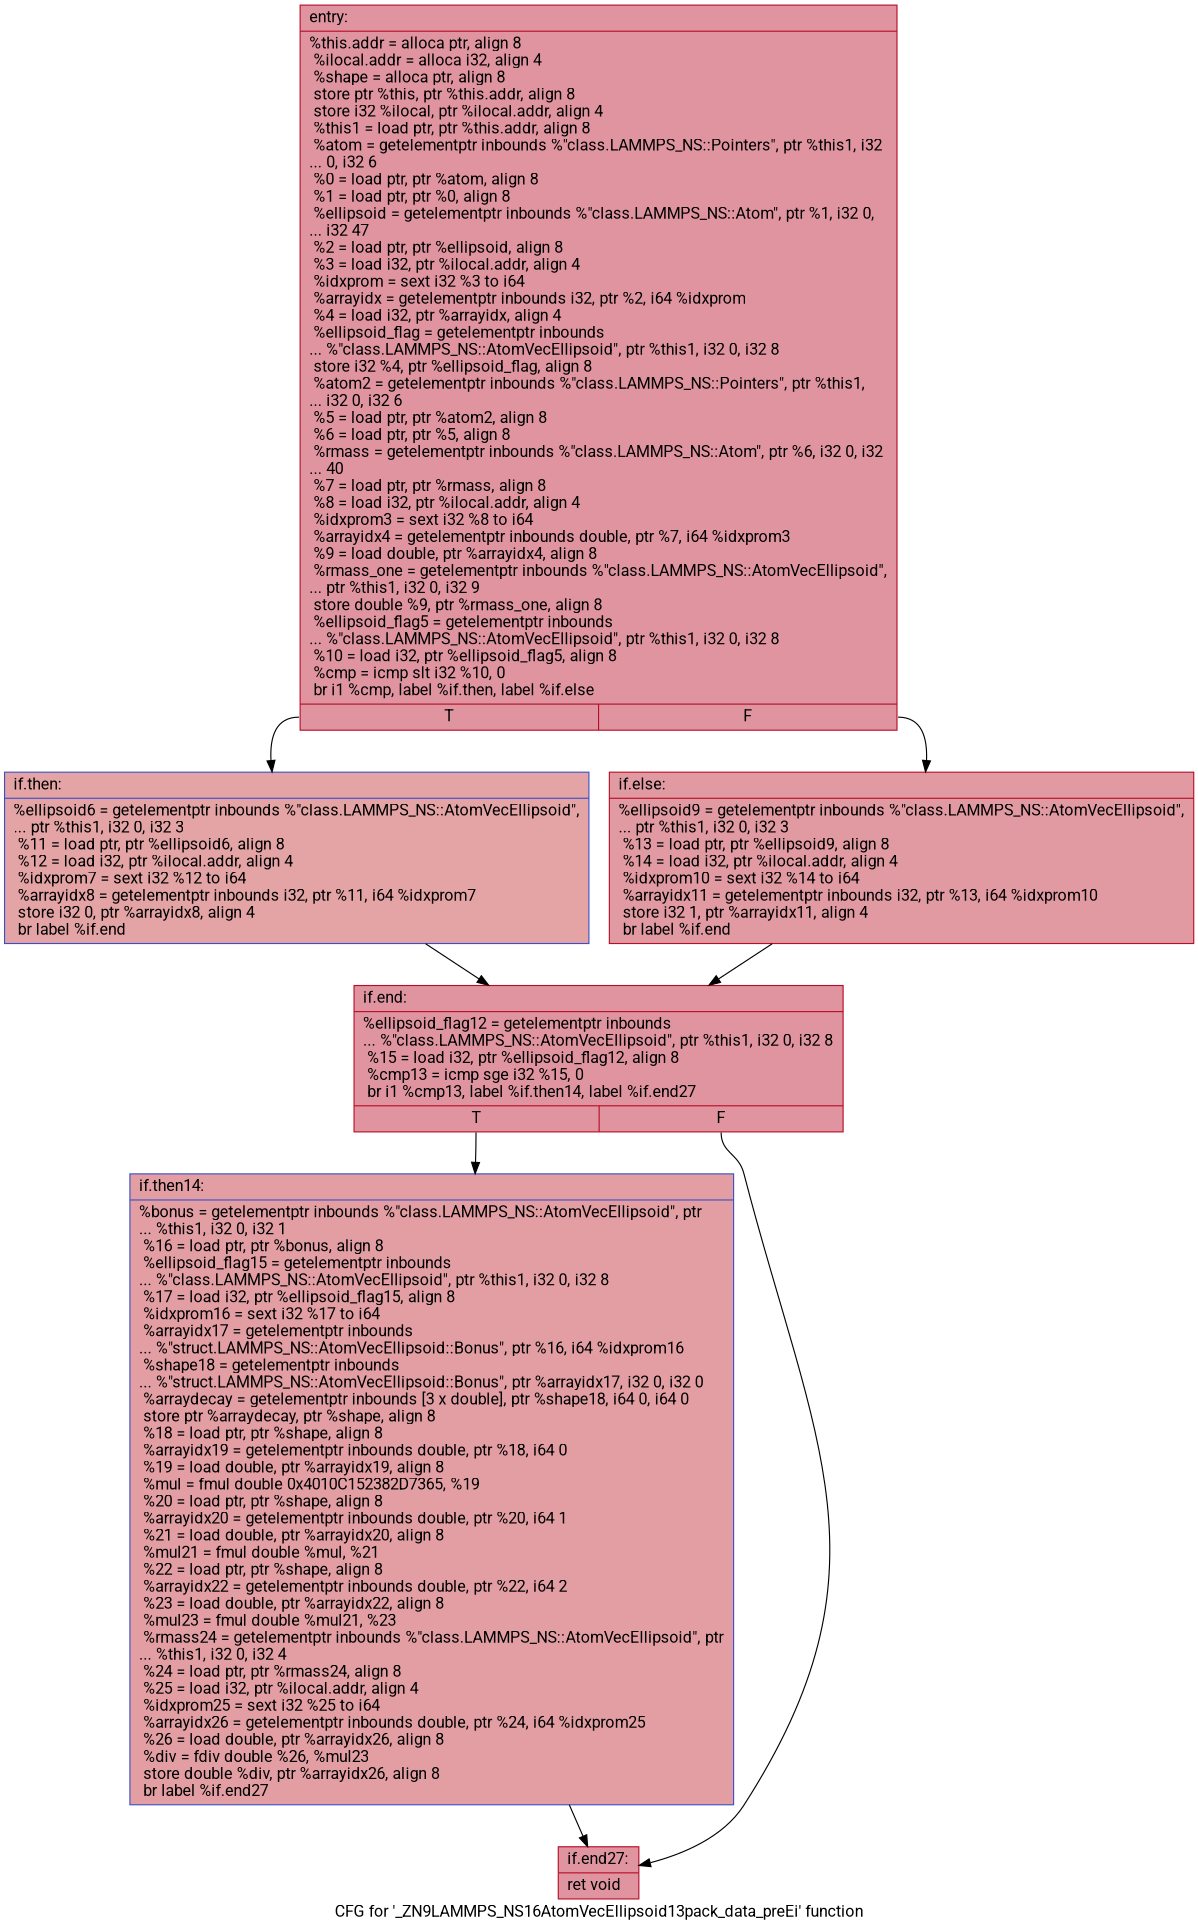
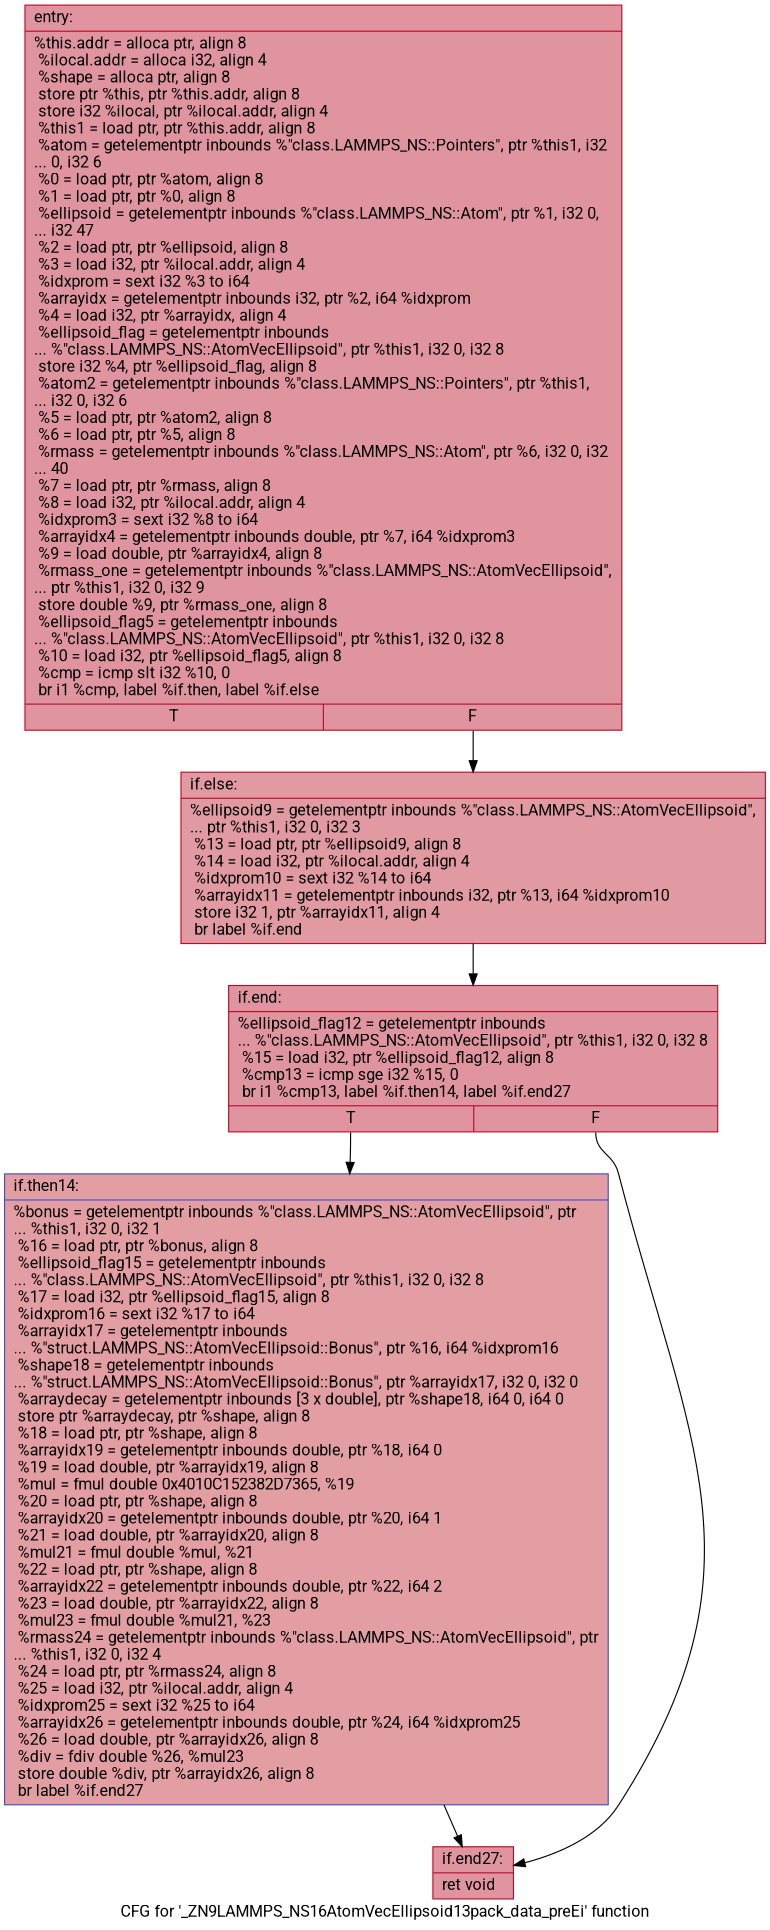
node "if.then:": removed
